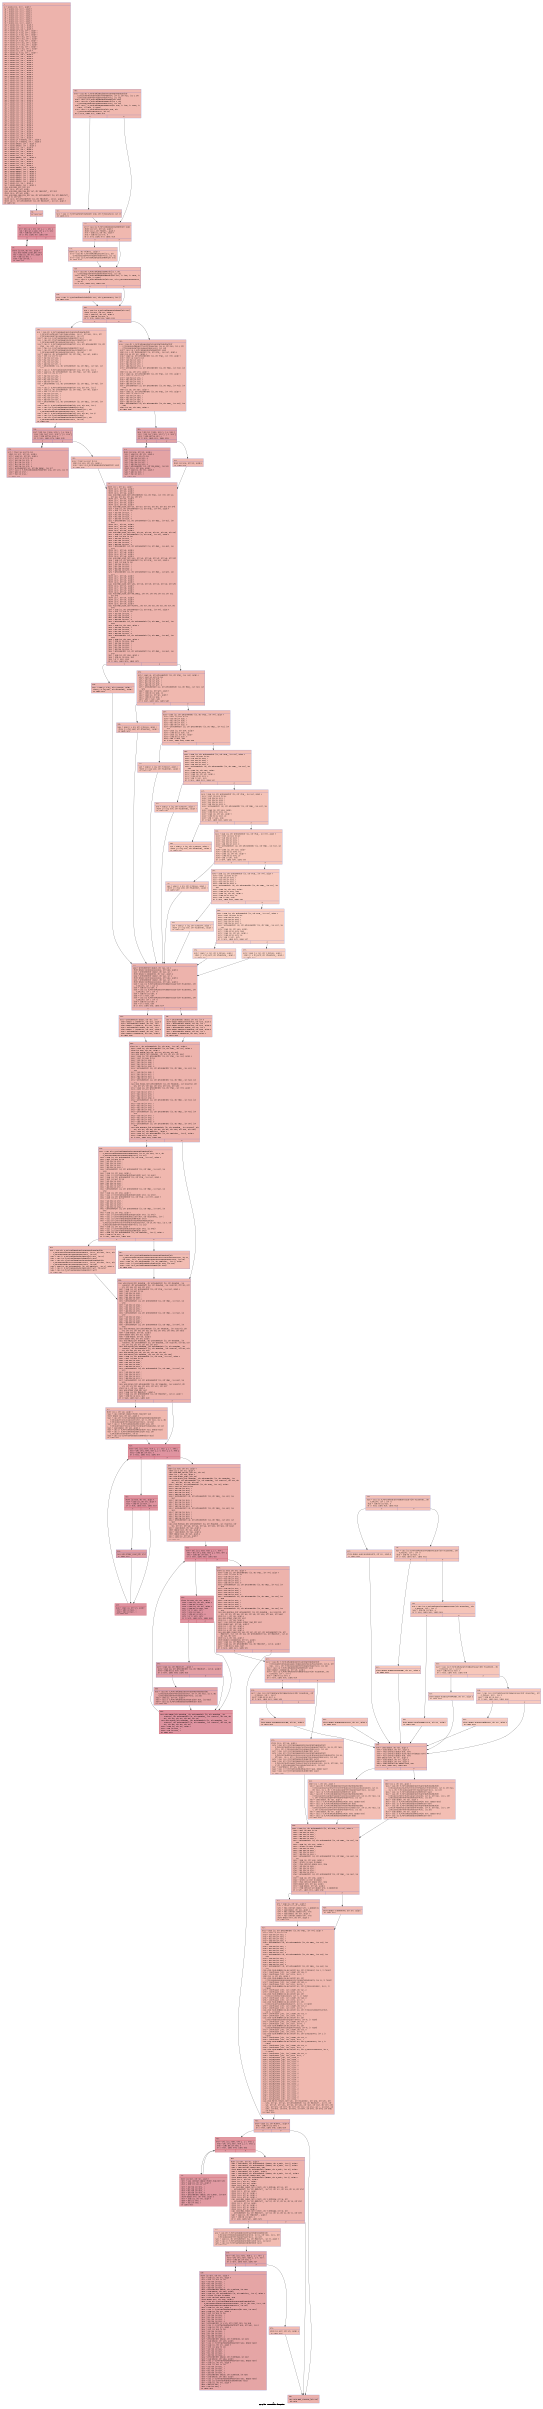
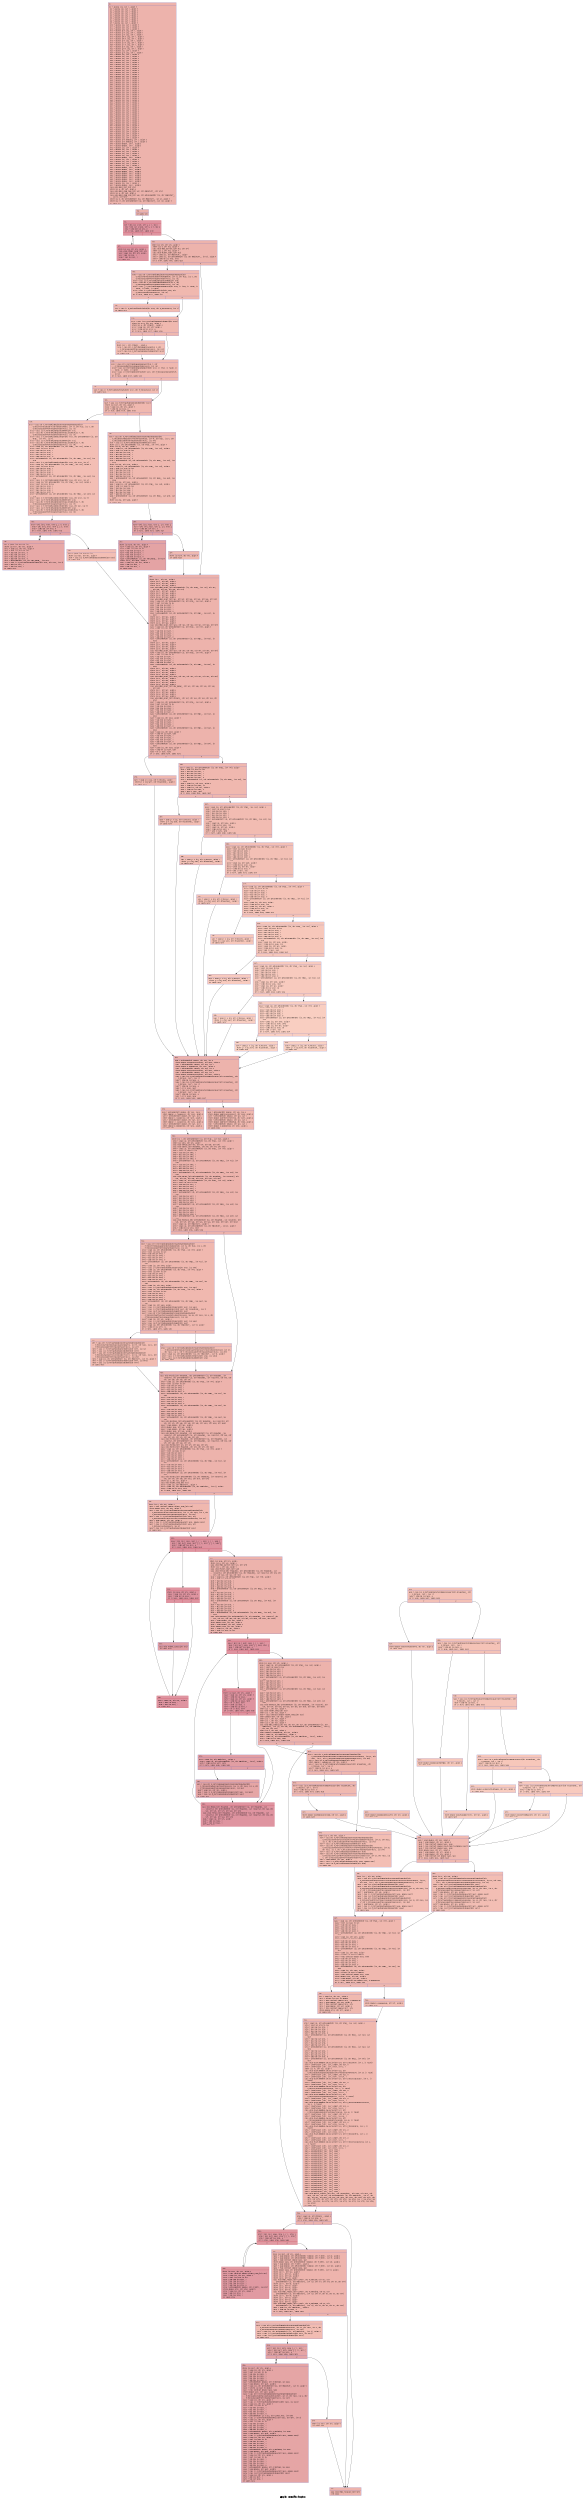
node "101:": added
